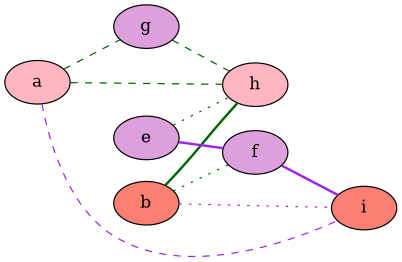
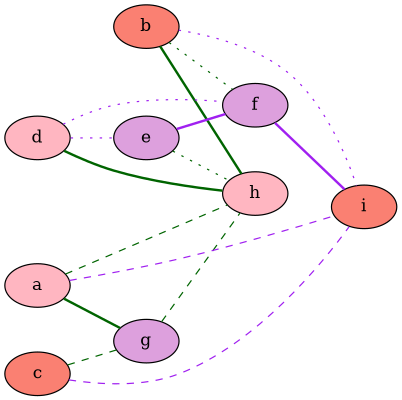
edge "g" -- "a": style dashed -> bold
node "d": added
node "c": added
